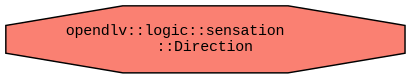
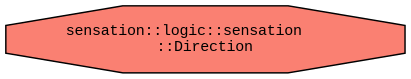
node "opendlv::logic::sensation ::Direction": label "opendlv::logic::sensation ::Direction" -> "sensation::logic::sensation ::Direction"
